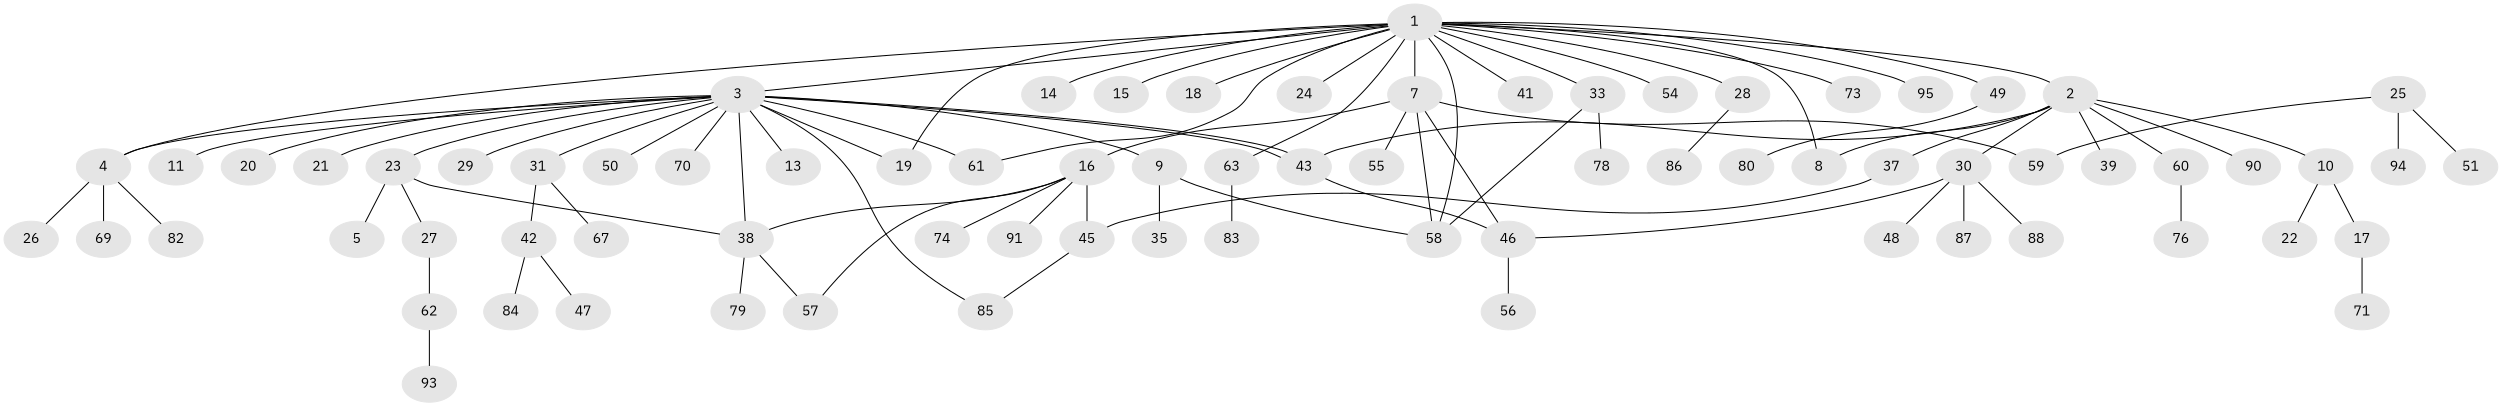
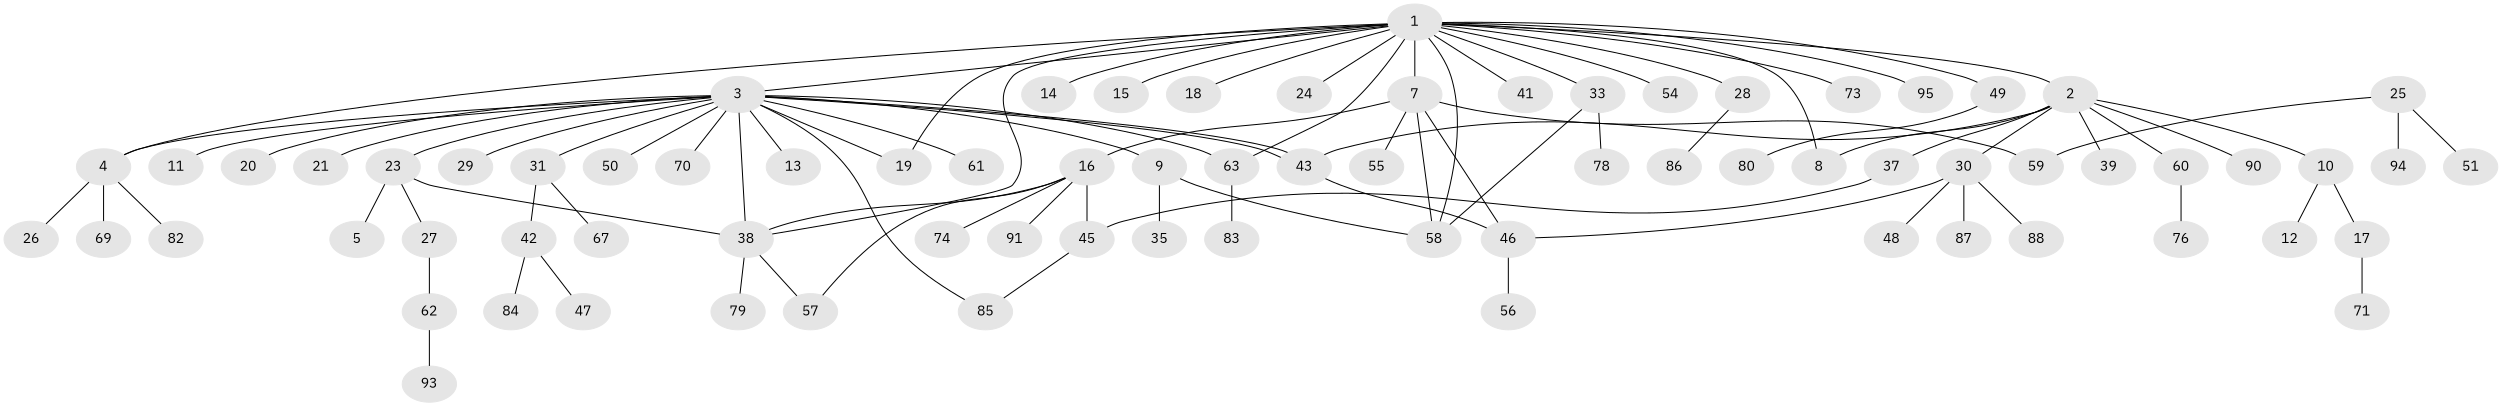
edge "3" -- "63": added
edge "1" -- "61": now "1" -- "38"
node "22": label "22" -> "12"
